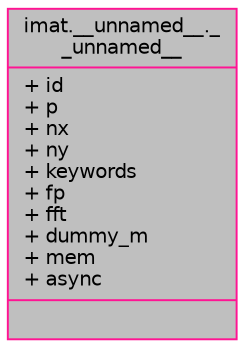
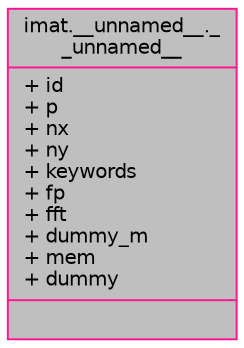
node "imat.__unnamed__._": text "+ async" -> "+ dummy"
